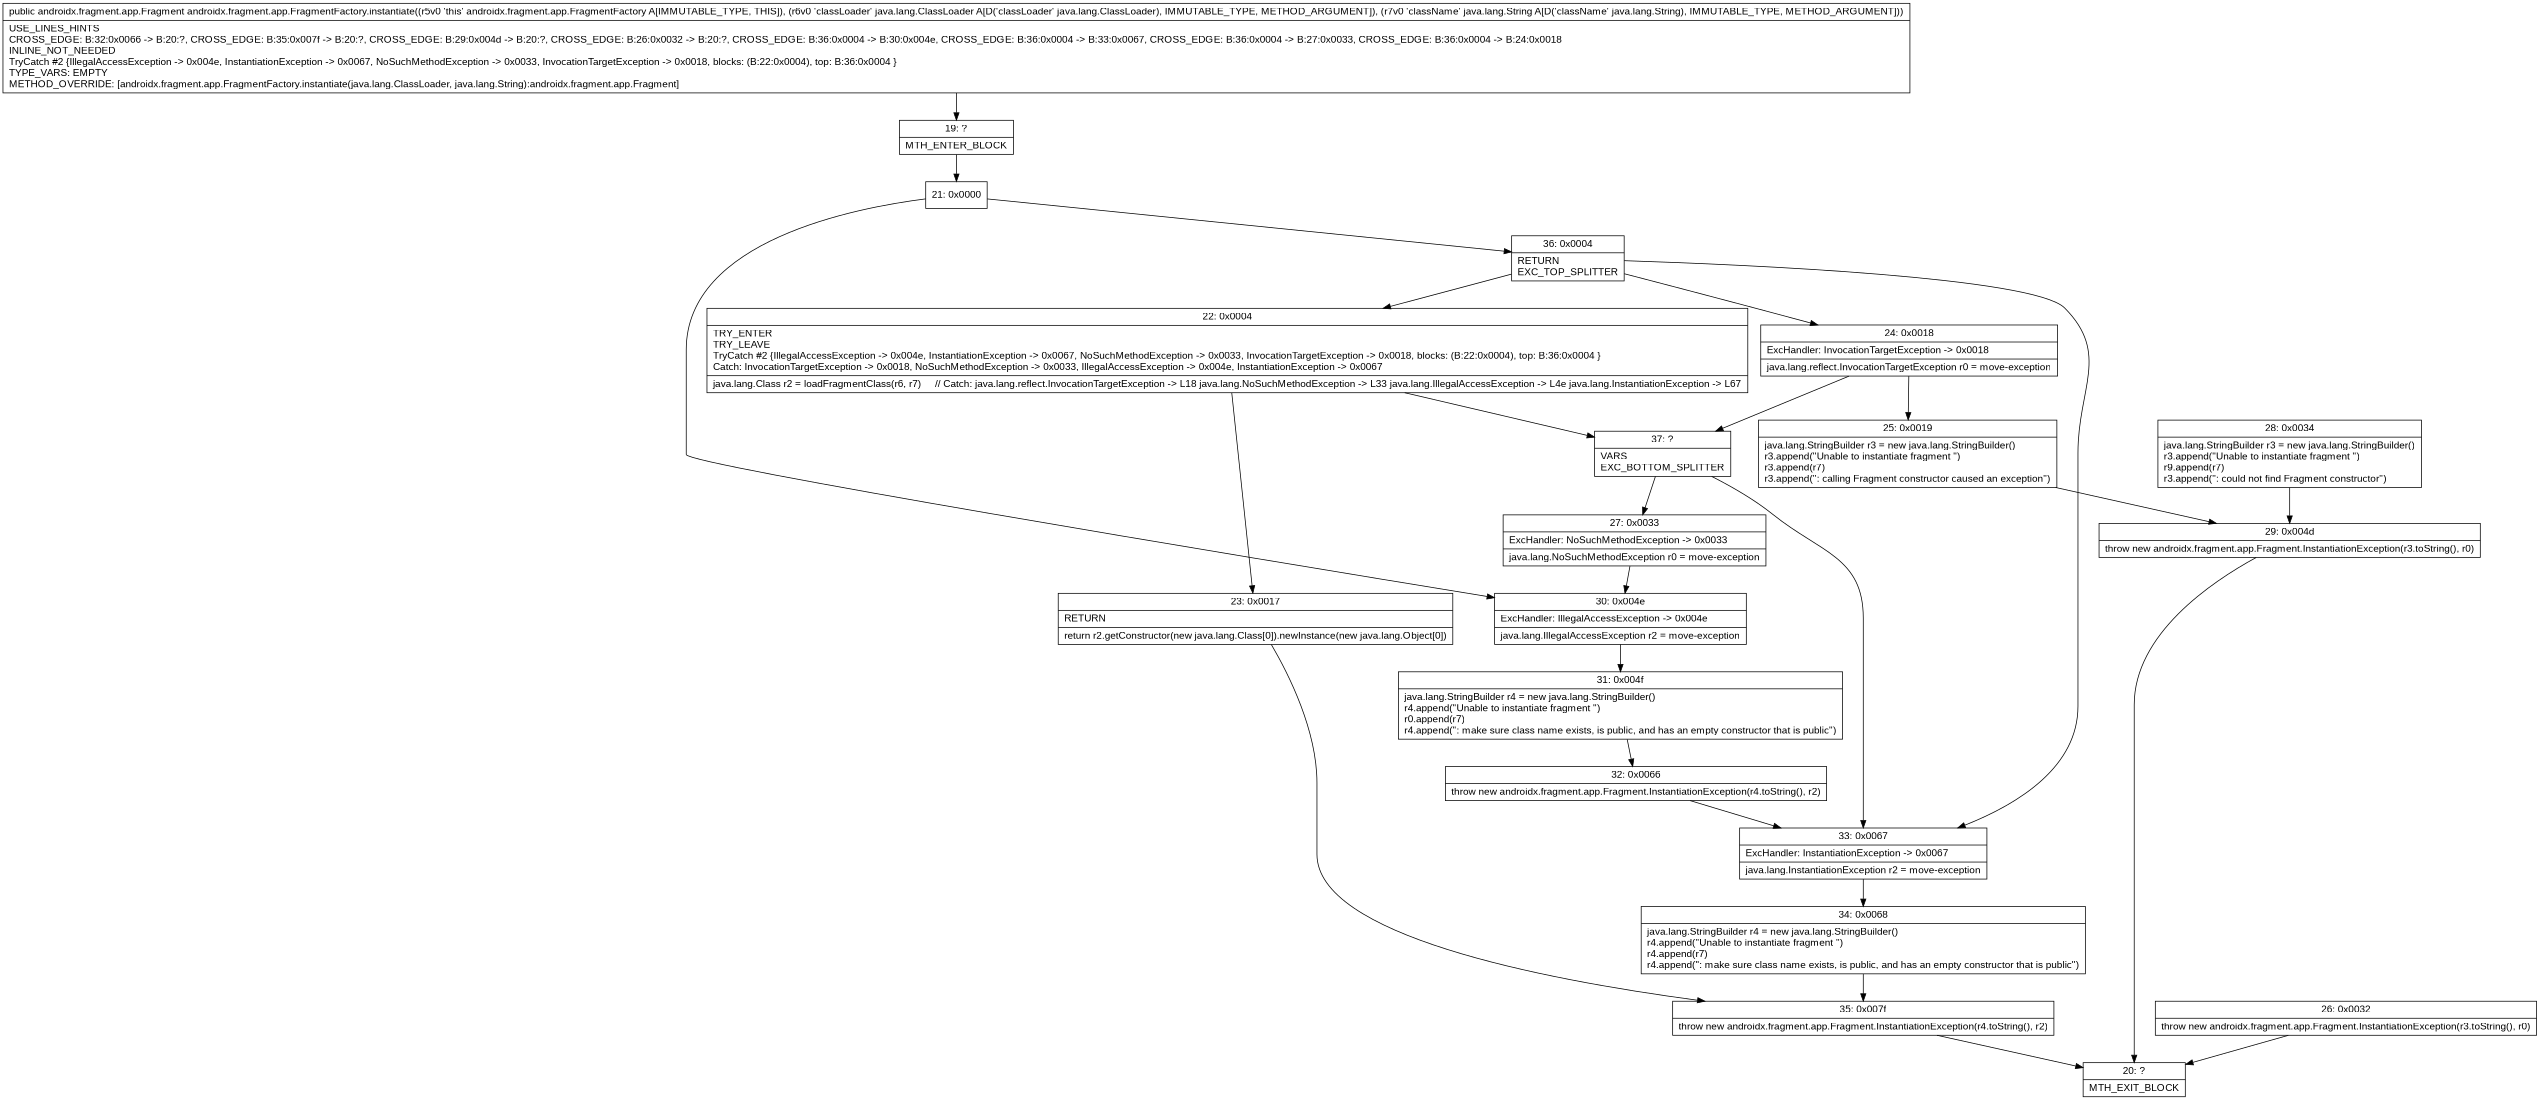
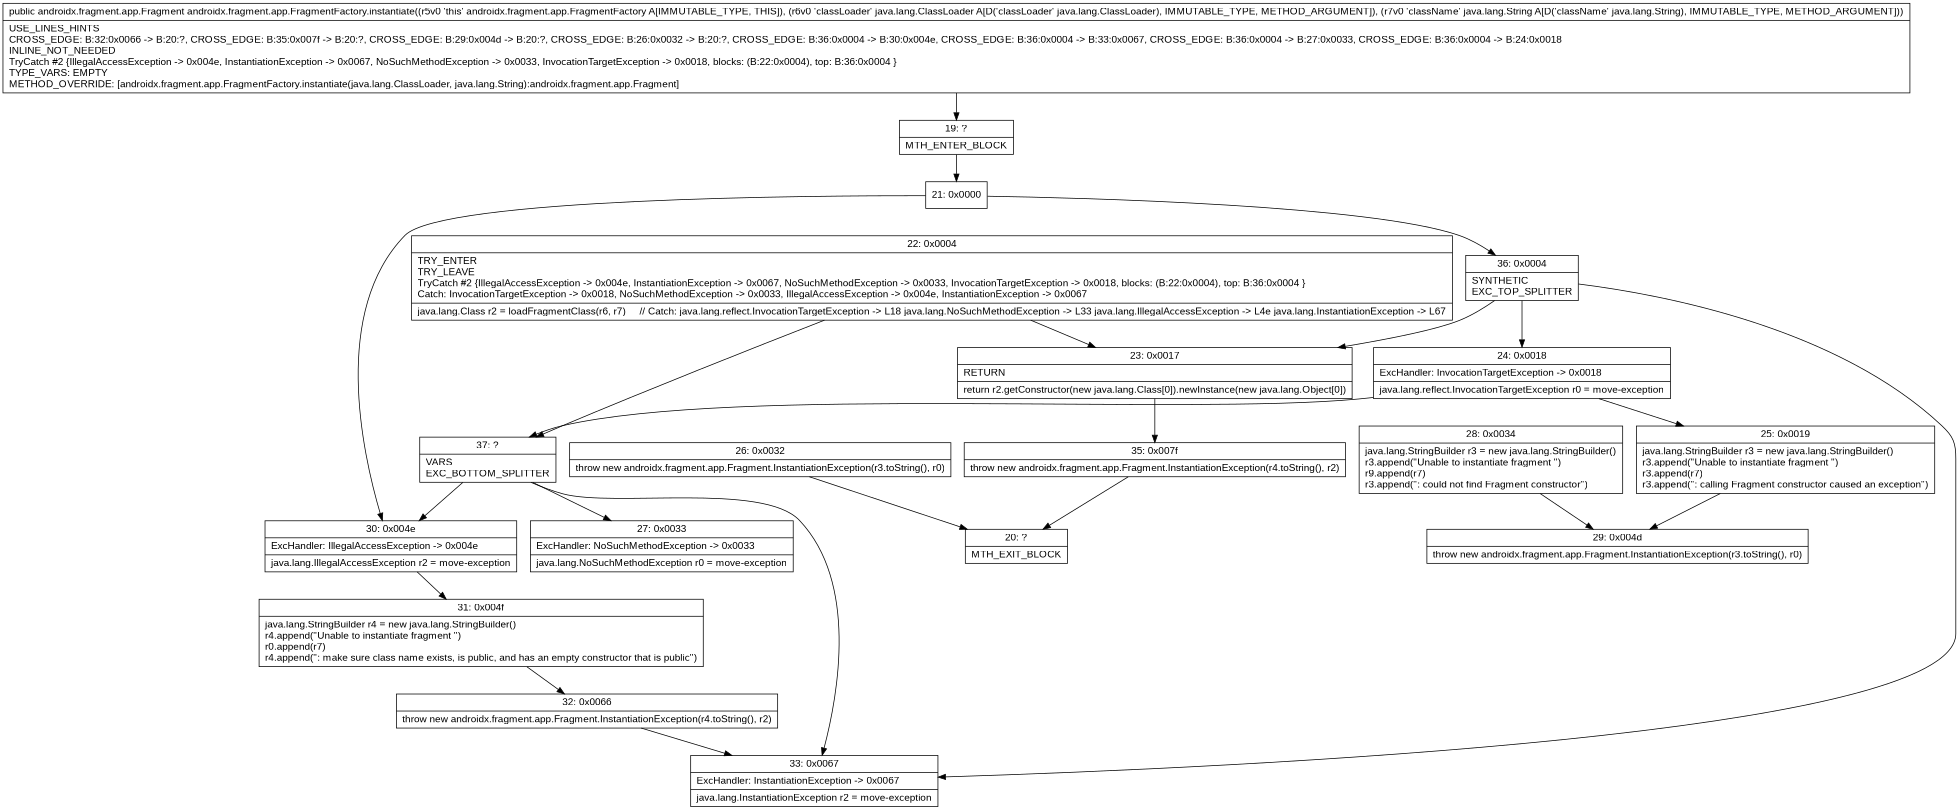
node "36: 0x0004": text "RETURN" -> "SYNTHETIC"
edge "36: 0x0004" -> "22: 0x0004": now "36: 0x0004" -> "23: 0x0017"
edge "27: 0x0033" -> "30: 0x004e": now "37: ?" -> "30: 0x004e"
edge "29: 0x004d" -> "20: ?": removed
node "34: 0x0068": removed
